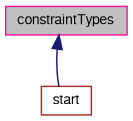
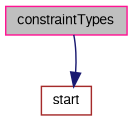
edge "start" -> "constraintTypes": reversed
